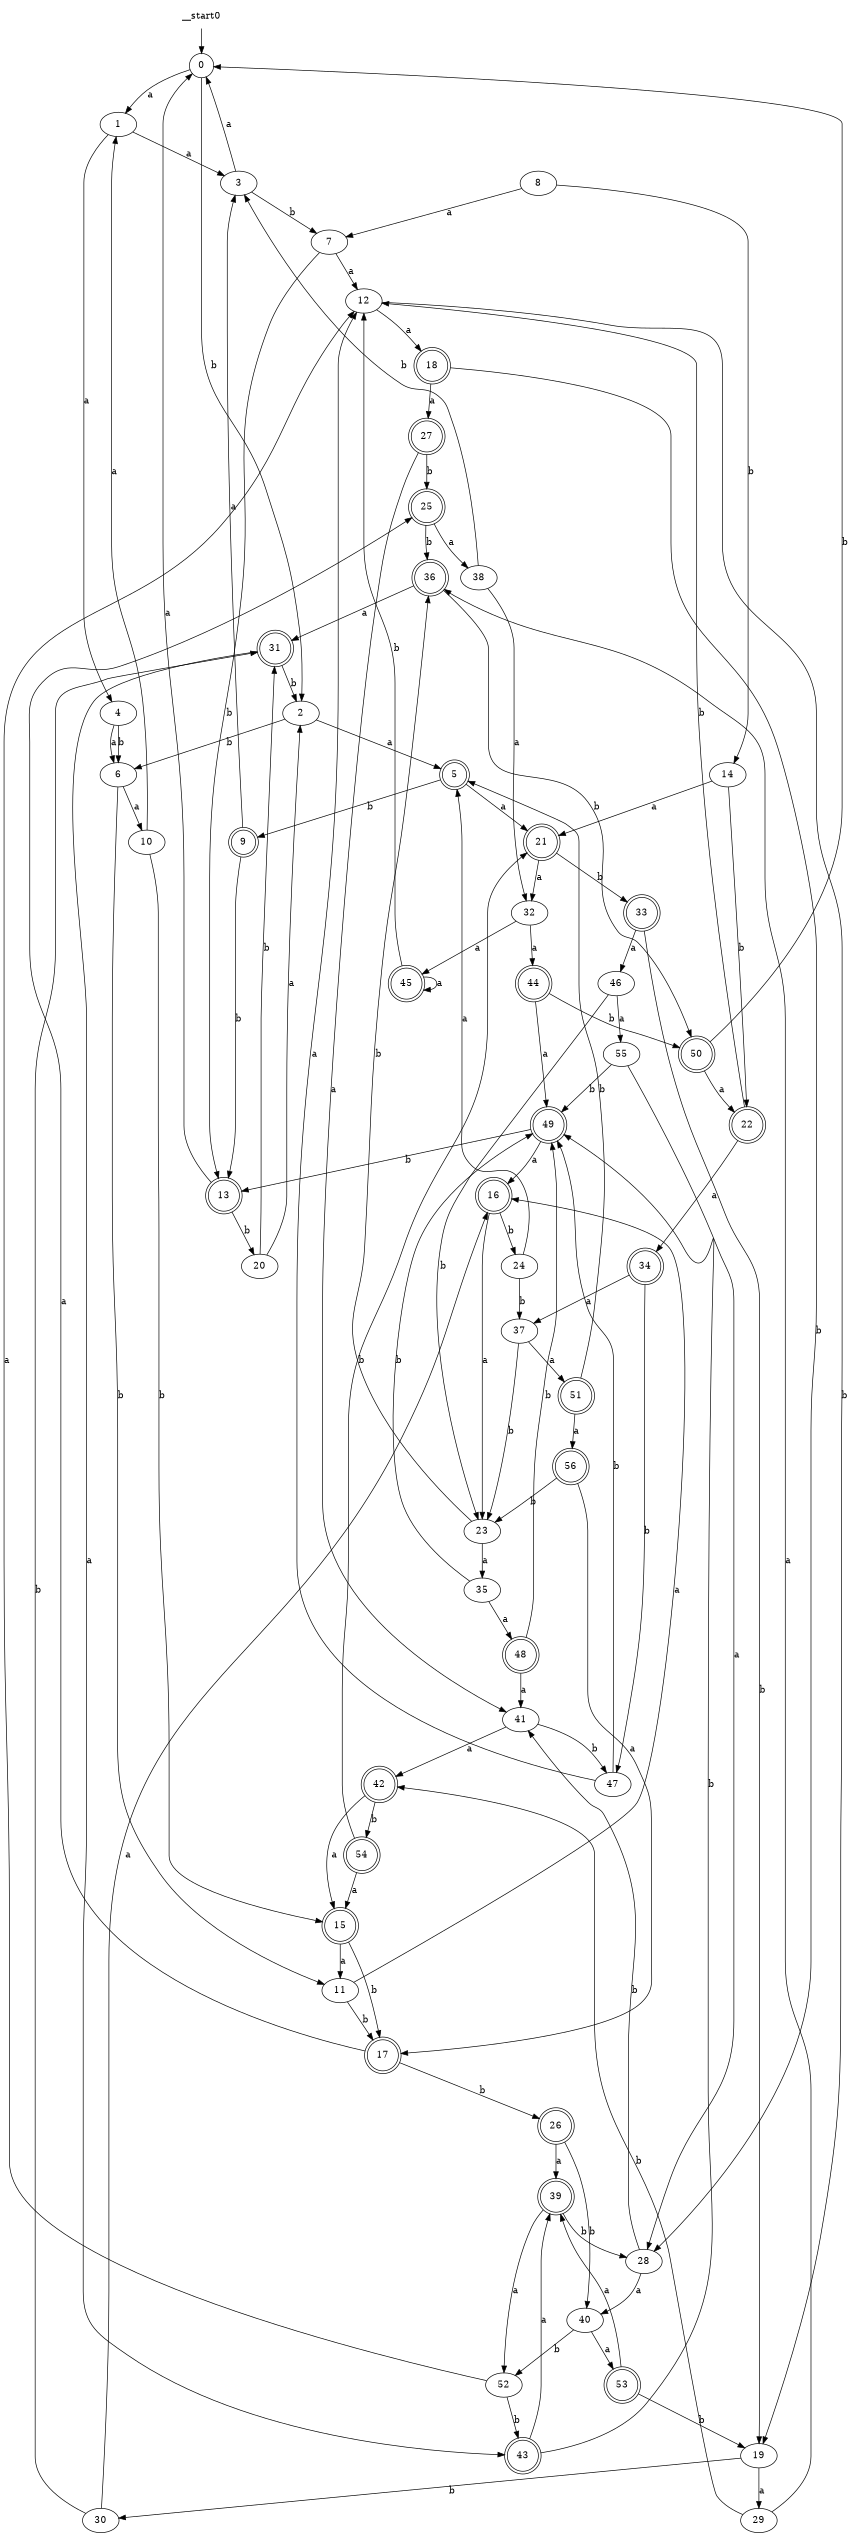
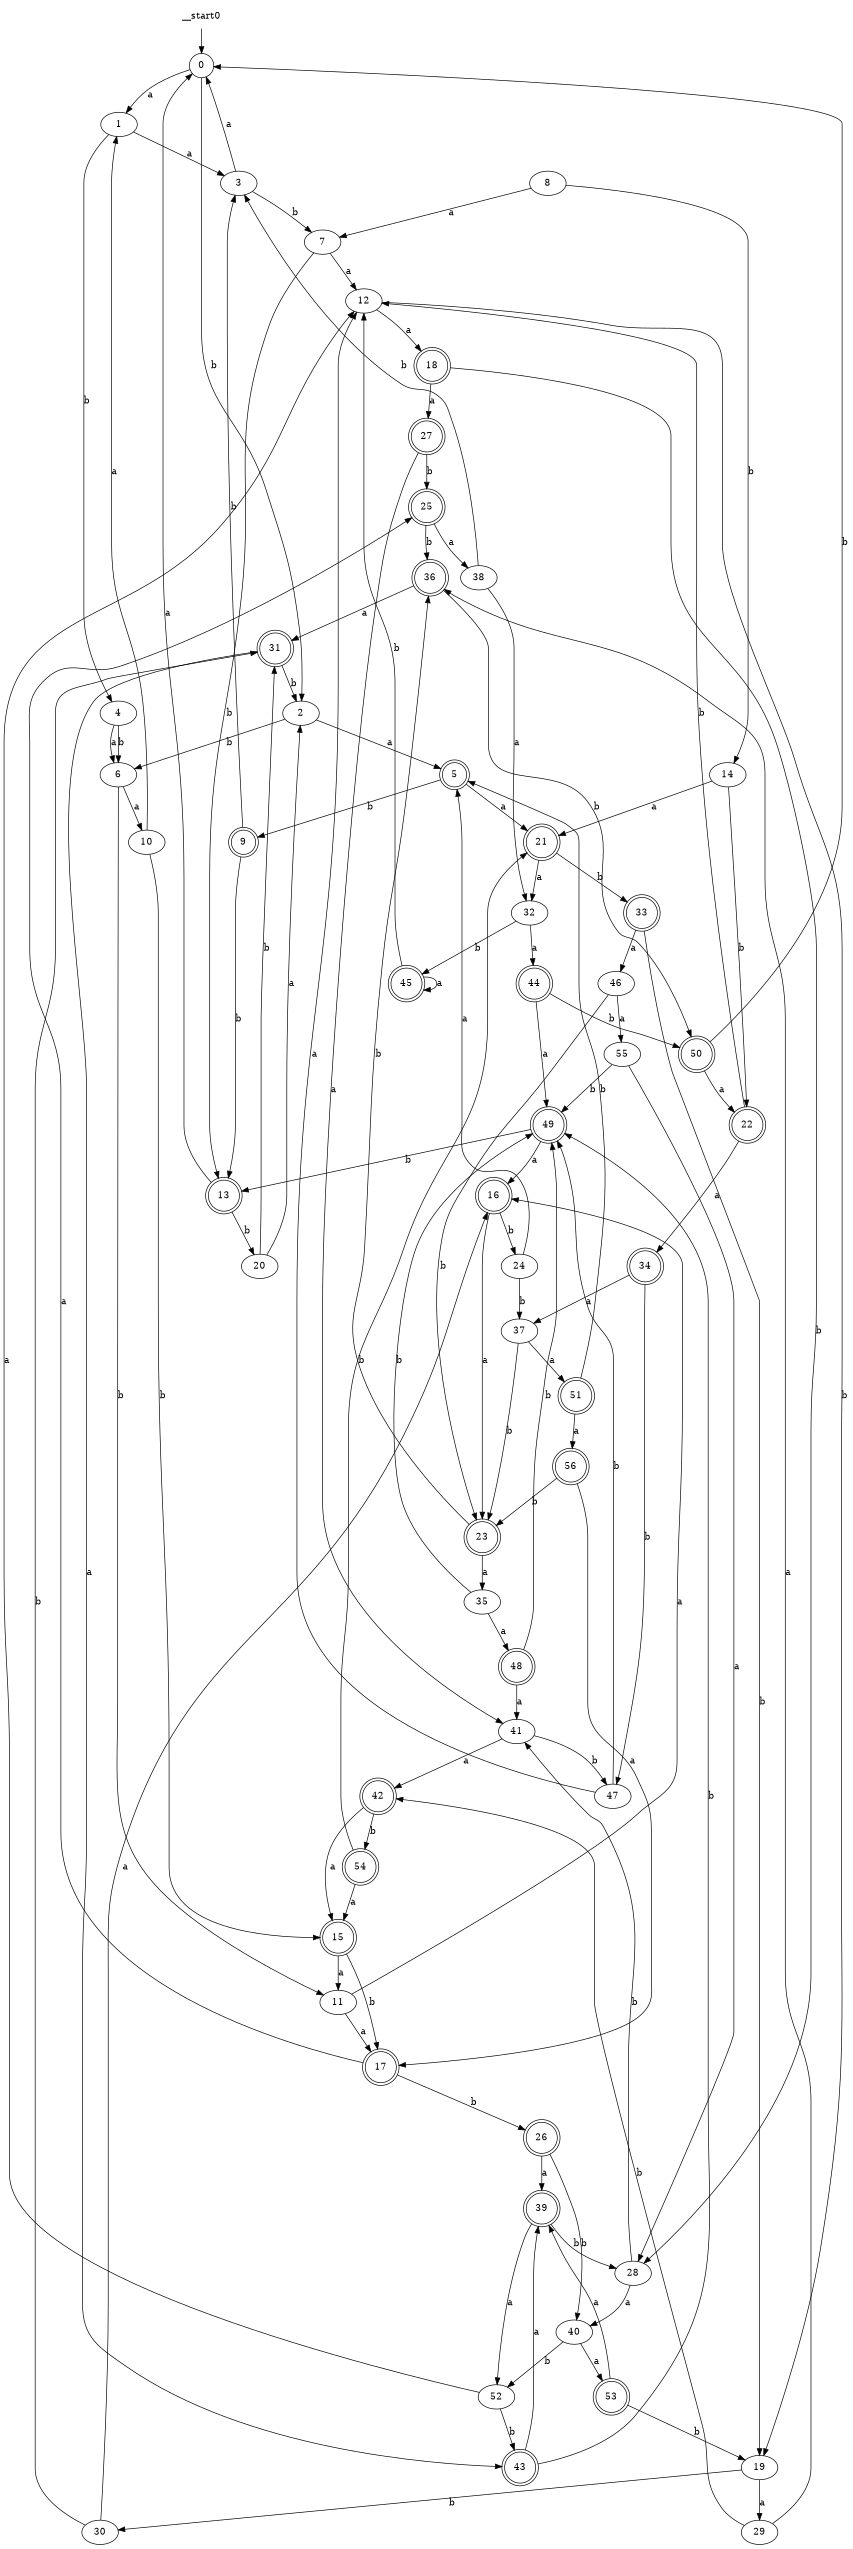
edge "1" -> "4": label "a" -> "b"
edge "9" -> "3": label "a" -> "b"
edge "32" -> "45": label "a" -> "b"
node "23": shape ellipse -> doublecircle
edge "11" -> "17": label "b" -> "a"
